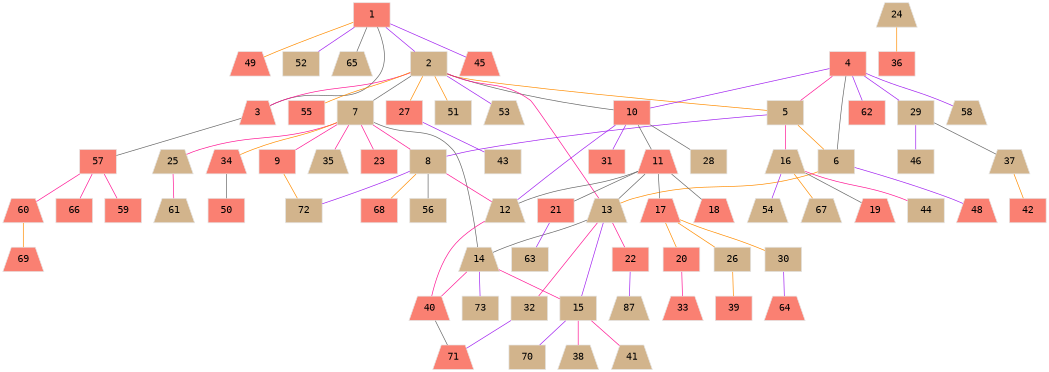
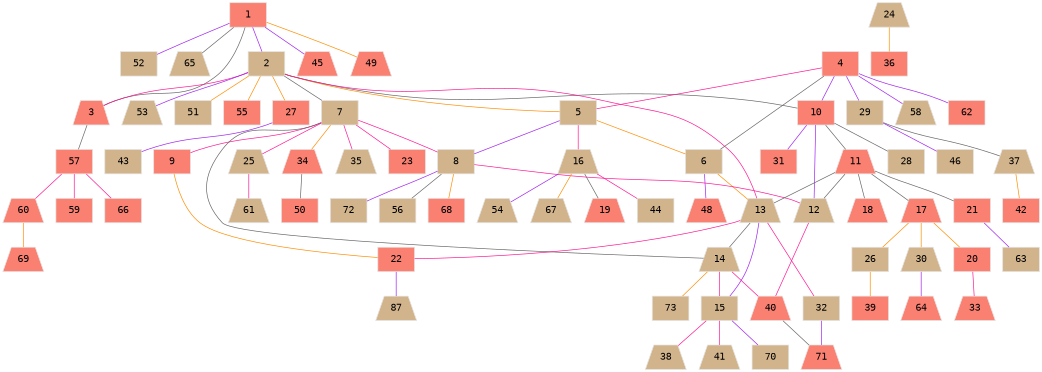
edge "9" -- "72": now "9" -- "22"
node "30": shape box -> trapezium
edge "14" -- "73": color purple -> darkorange
